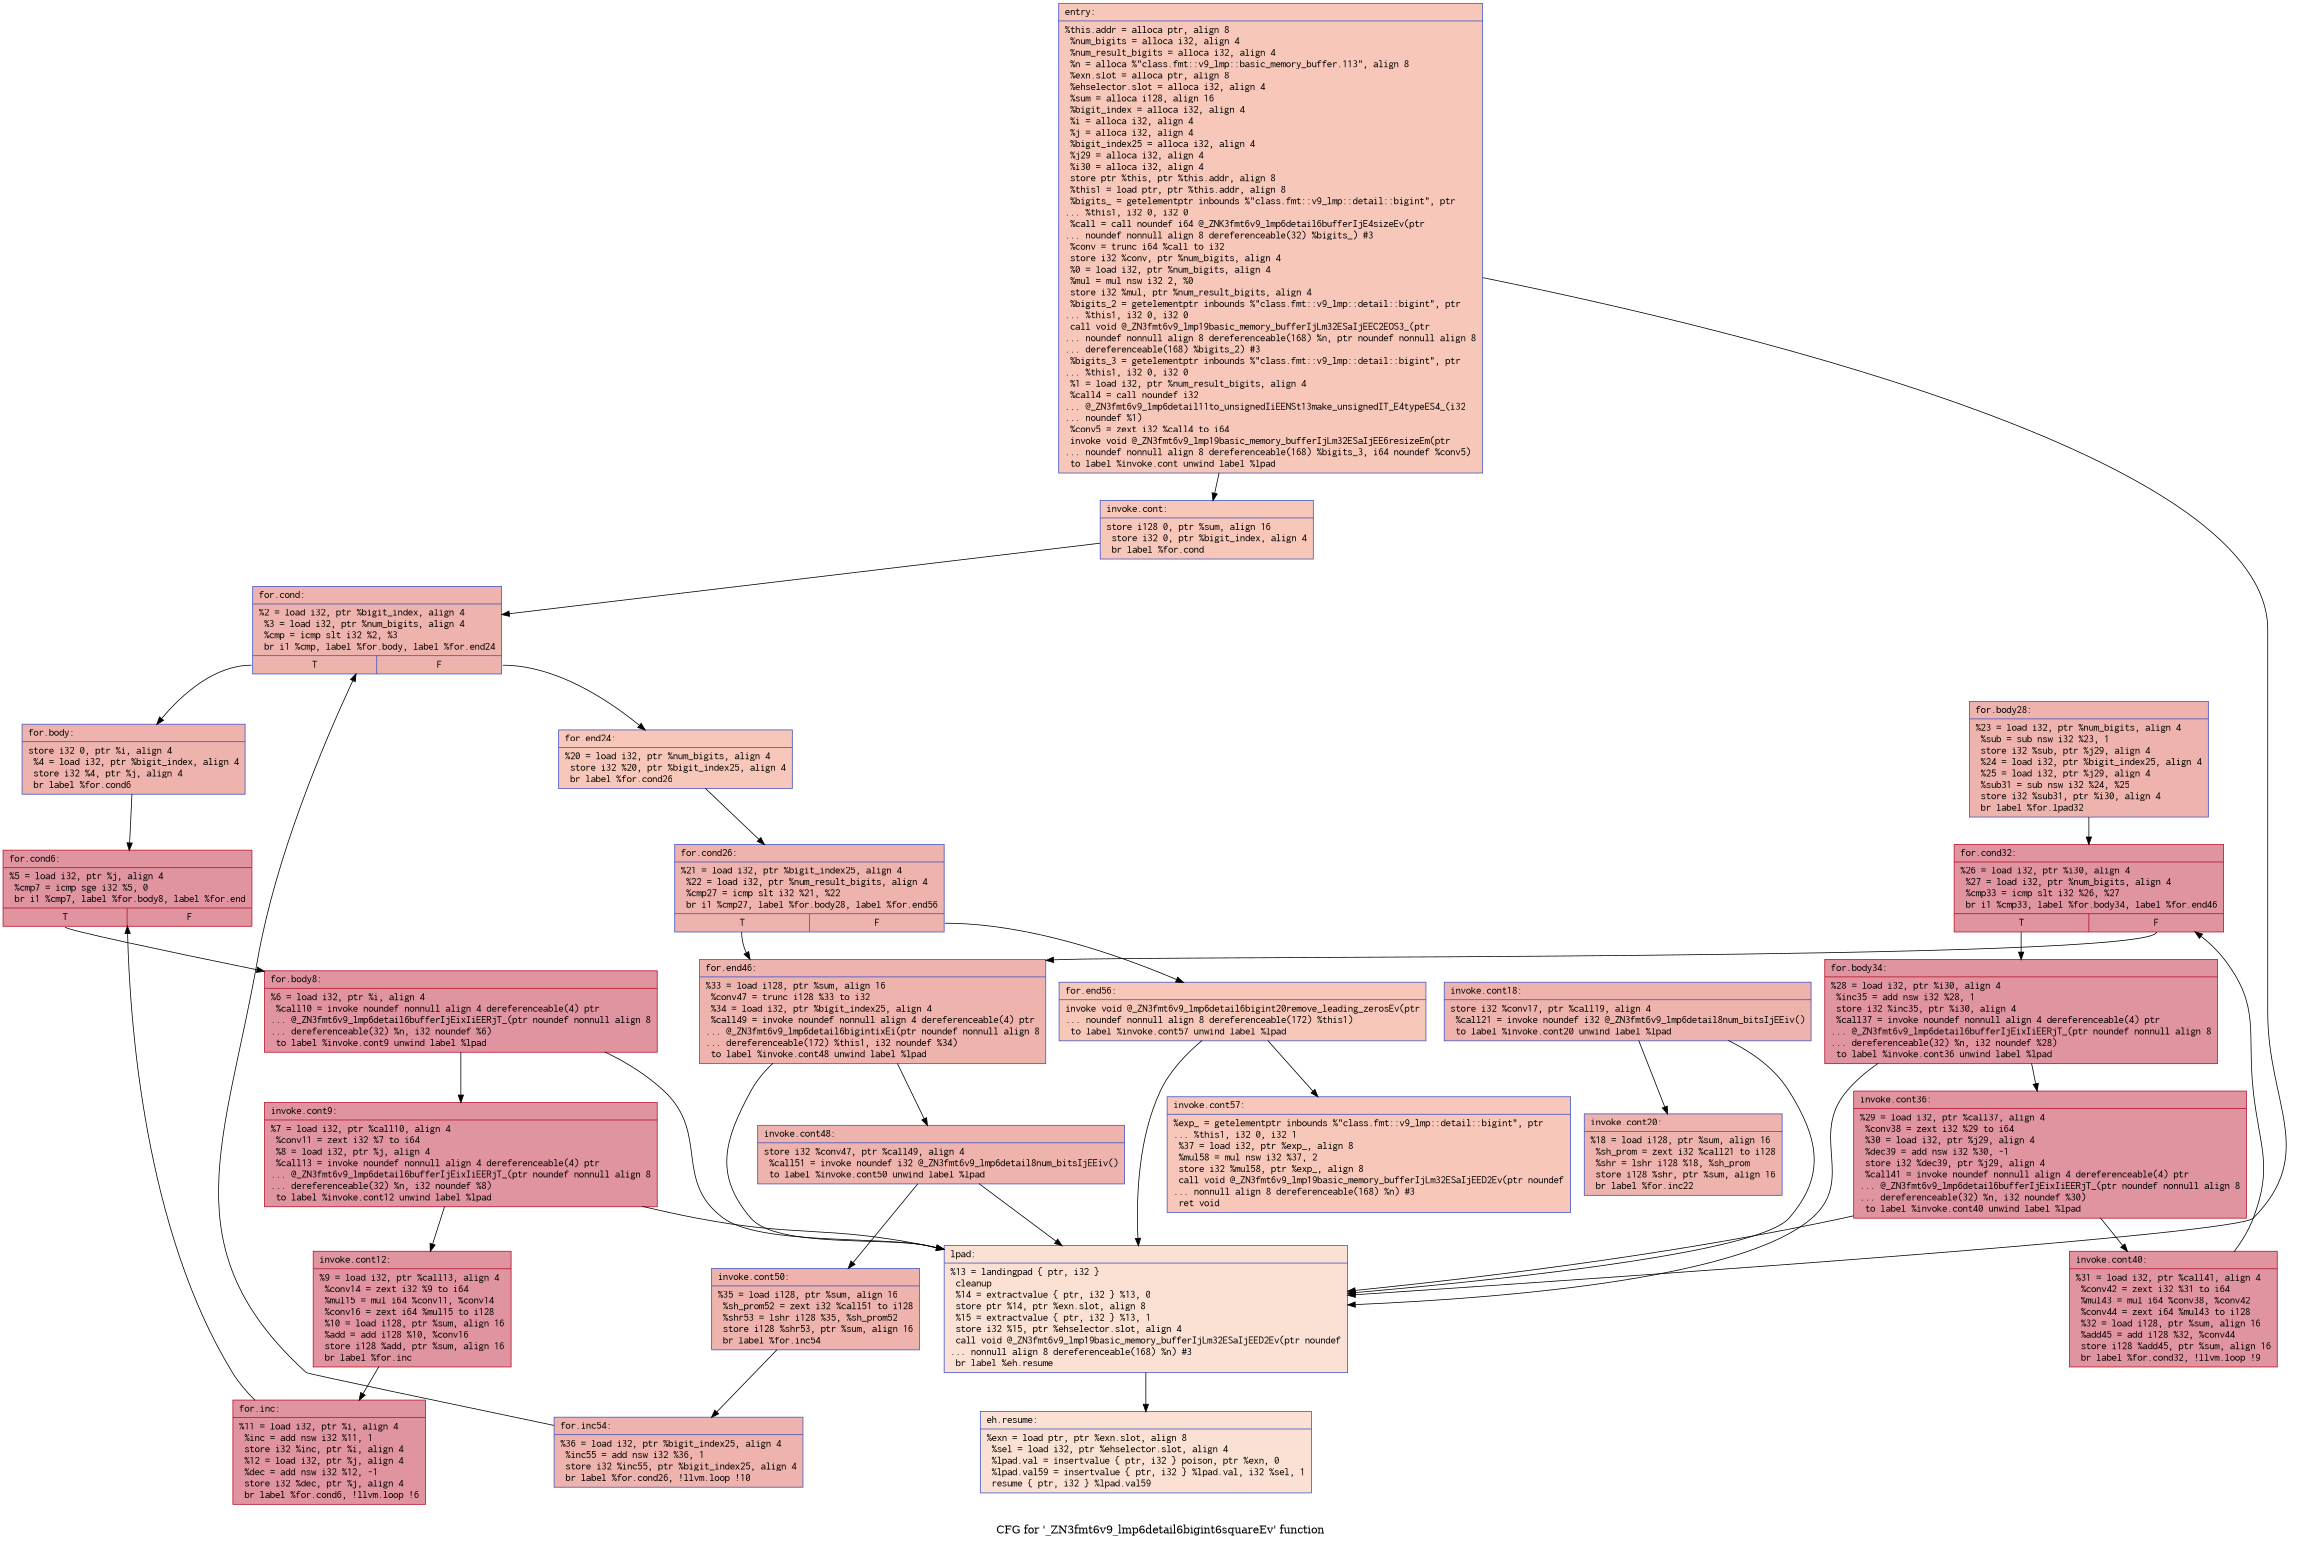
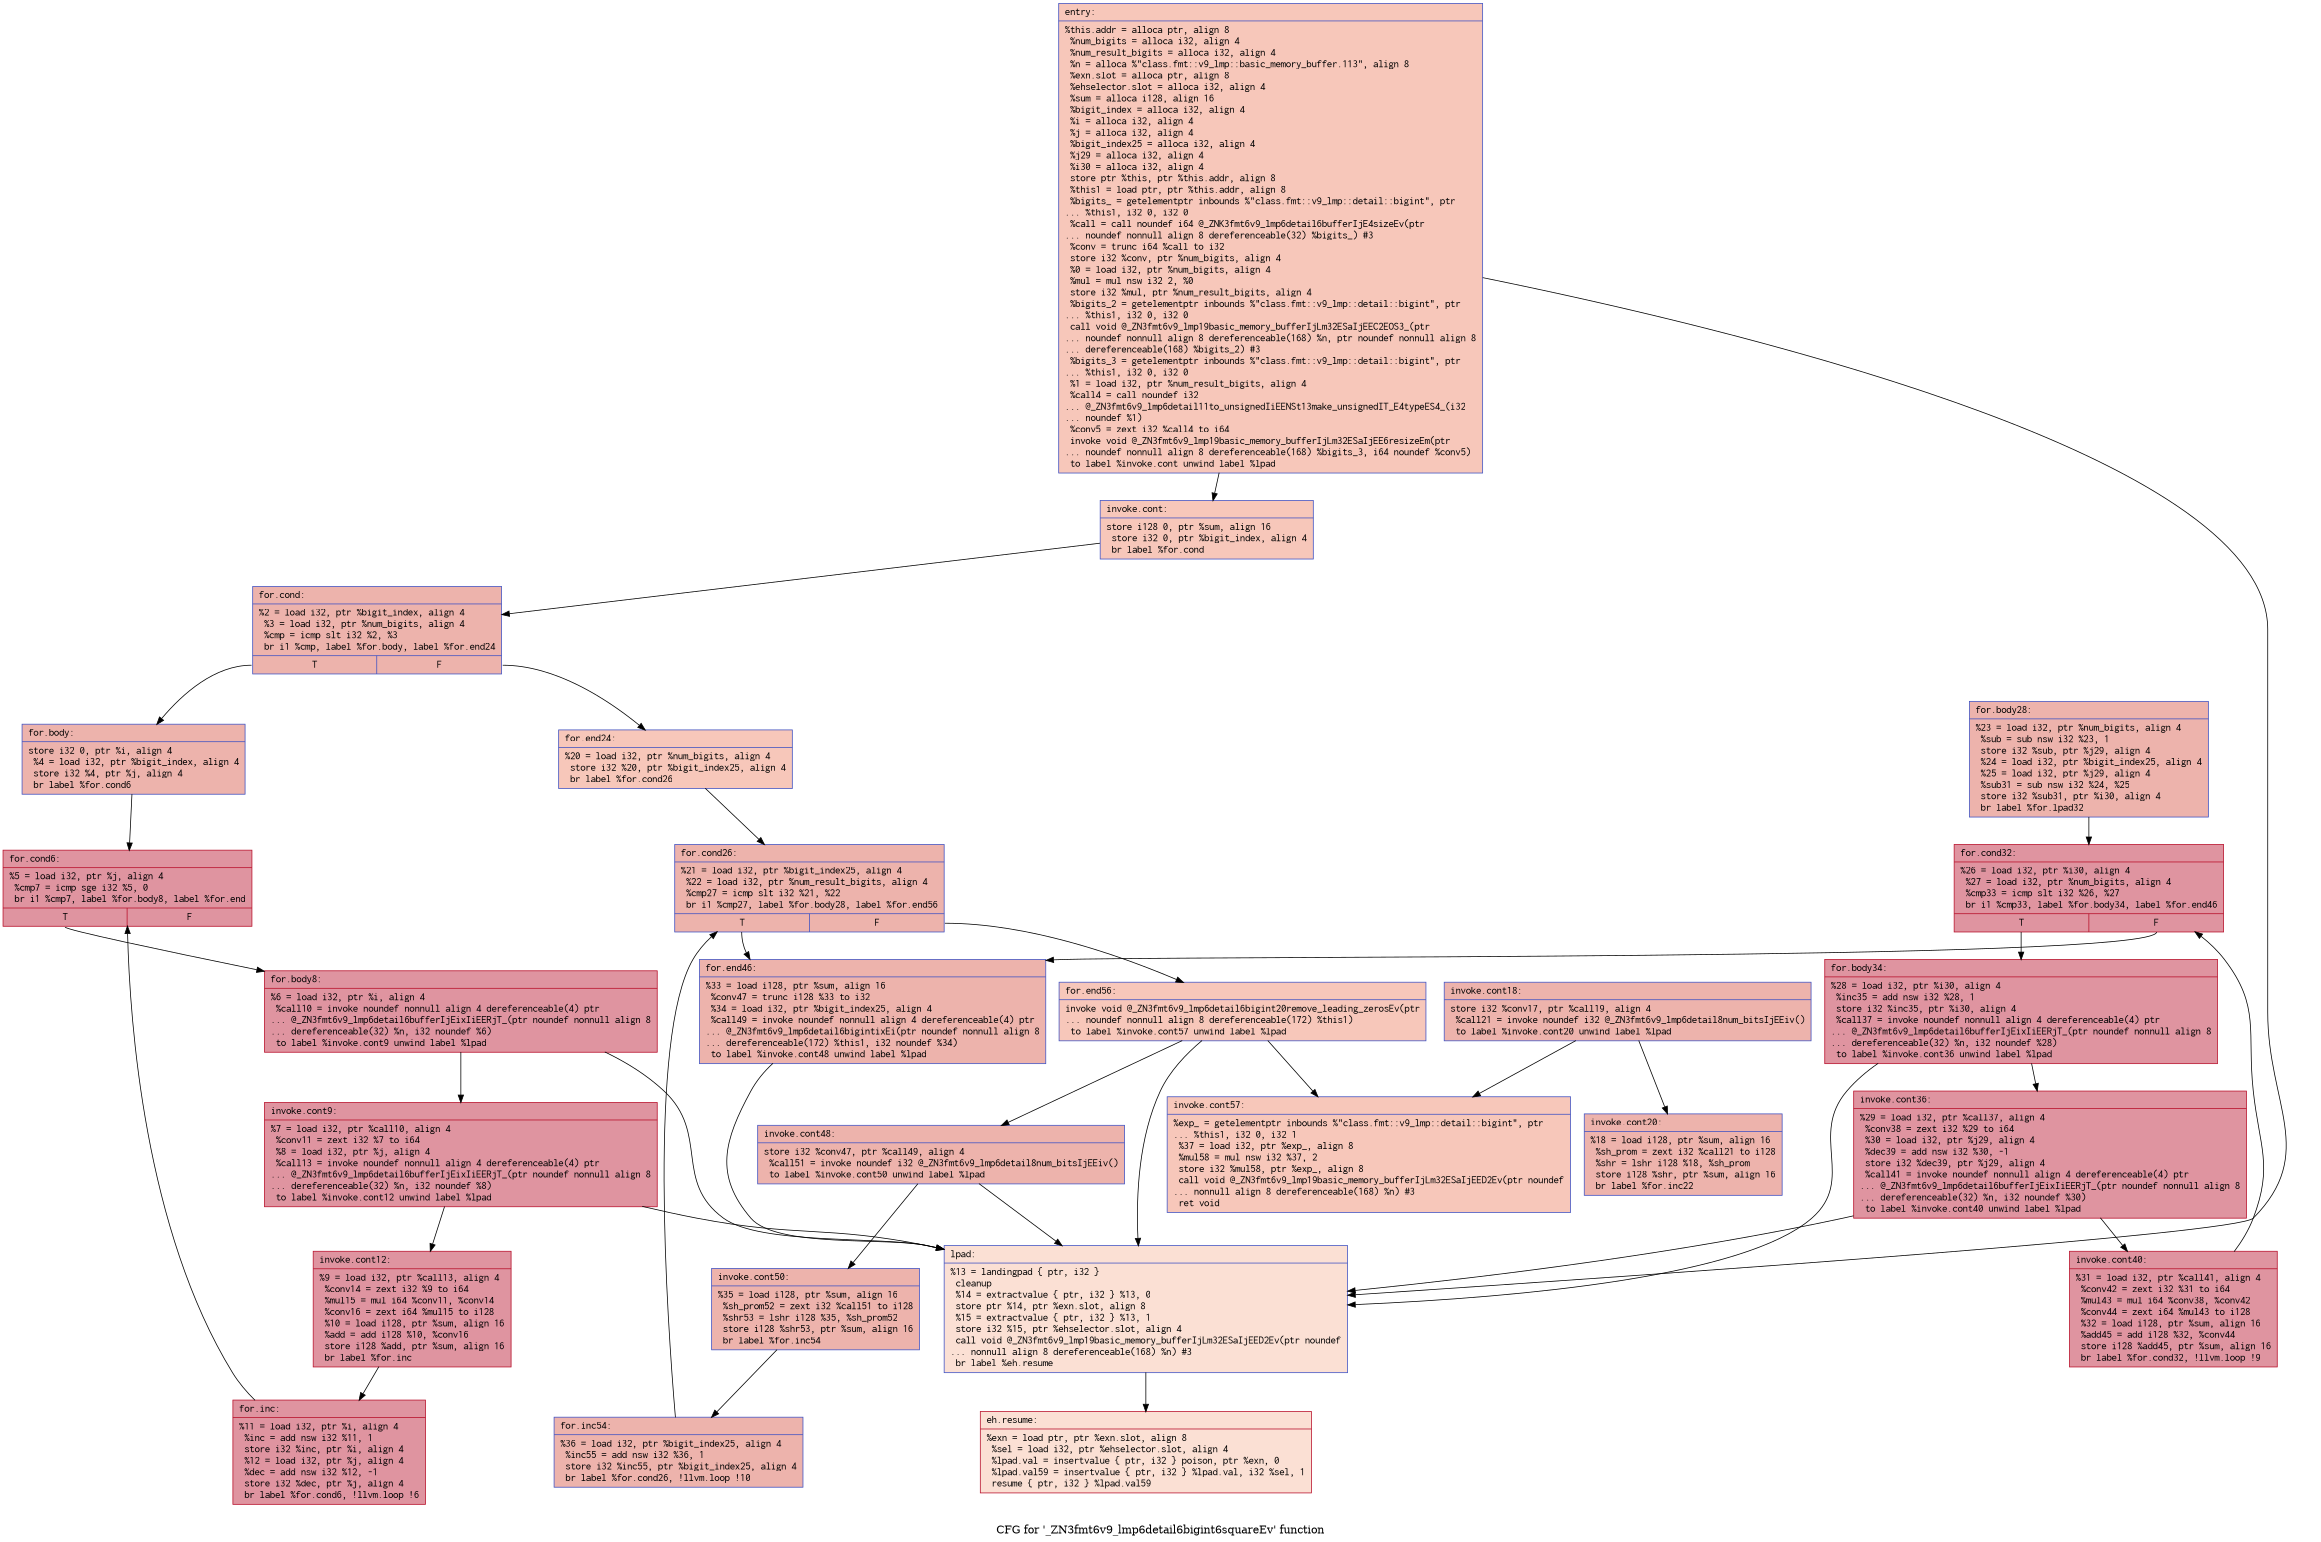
edge "for.end46:" -> "invoke.cont48:": now "for.end56:" -> "invoke.cont48:"
edge "for.inc54:" -> "for.cond:": now "for.inc54:" -> "for.cond26:"
edge "invoke.cont18:" -> "lpad:": now "invoke.cont18:" -> "invoke.cont57:"
node "eh.resume:": color #3d50c3ff -> #b70d28ff
